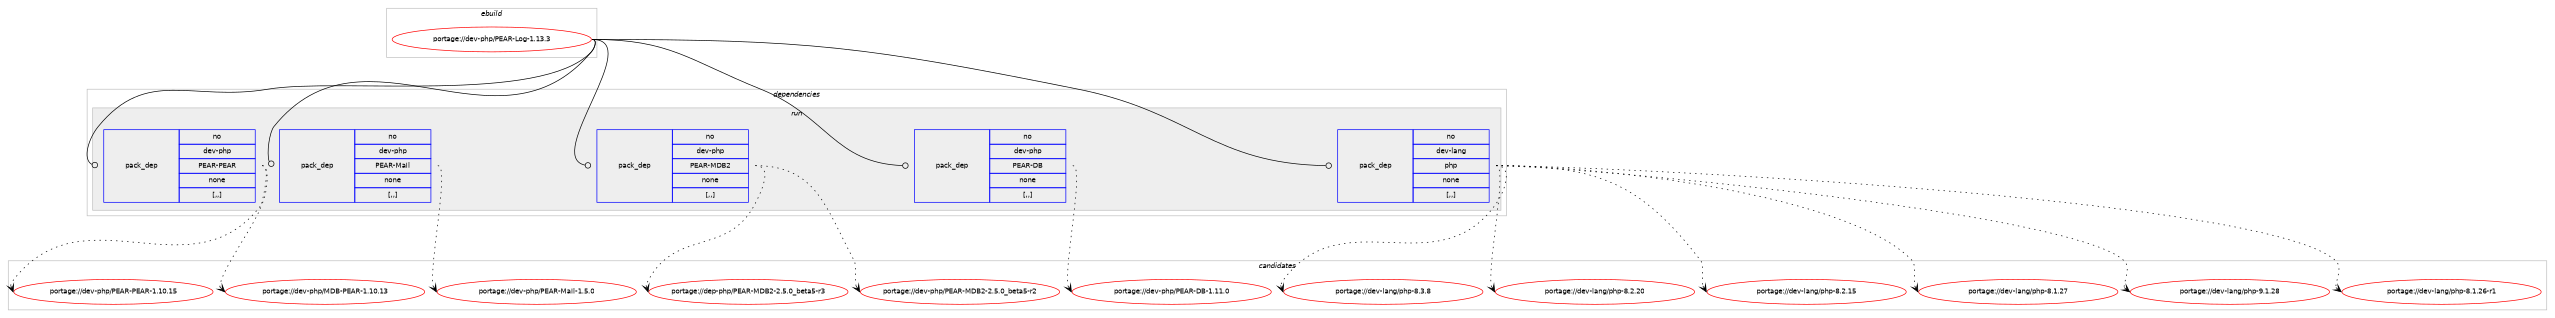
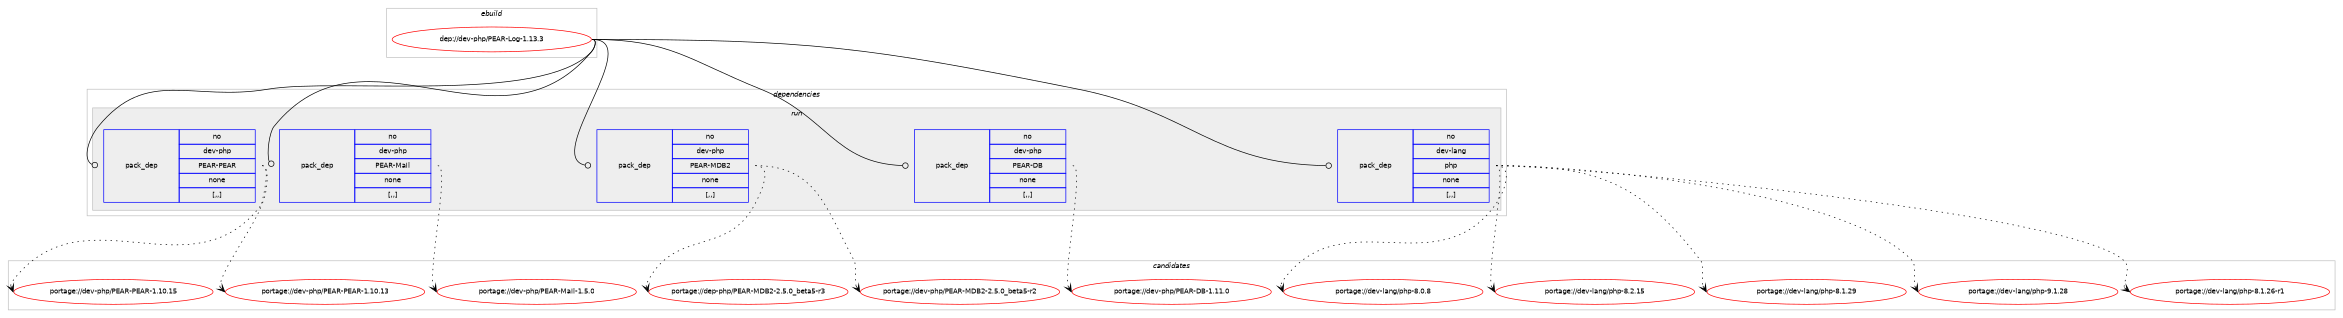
node "portage://dev-php/PEAR-Log-1.13.3": label "portage://dev-php/PEAR-Log-1.13.3" -> "dep://dev-php/PEAR-Log-1.13.3"
node "portage://dev-php/MDB-PEAR-1.10.13": label "portage://dev-php/MDB-PEAR-1.10.13" -> "portage://dev-php/PEAR-PEAR-1.10.13"
node "portage://dev-lang/php-8.3.8": label "portage://dev-lang/php-8.3.8" -> "portage://dev-lang/php-8.0.8"
node "portage://dev-lang/php-8.2.20": removed
node "portage://dev-lang/php-8.1.27": label "portage://dev-lang/php-8.1.27" -> "portage://dev-lang/php-8.1.29"
